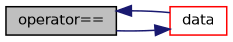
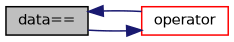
node "operator==": label "operator==" -> "data=="
node "data": label "data" -> "operator"
